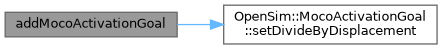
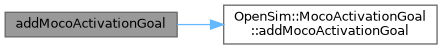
node "OpenSim::MocoActivationGoal ::setDivideByDisplacement": label "OpenSim::MocoActivationGoal ::setDivideByDisplacement" -> "OpenSim::MocoActivationGoal ::addMocoActivationGoal"
